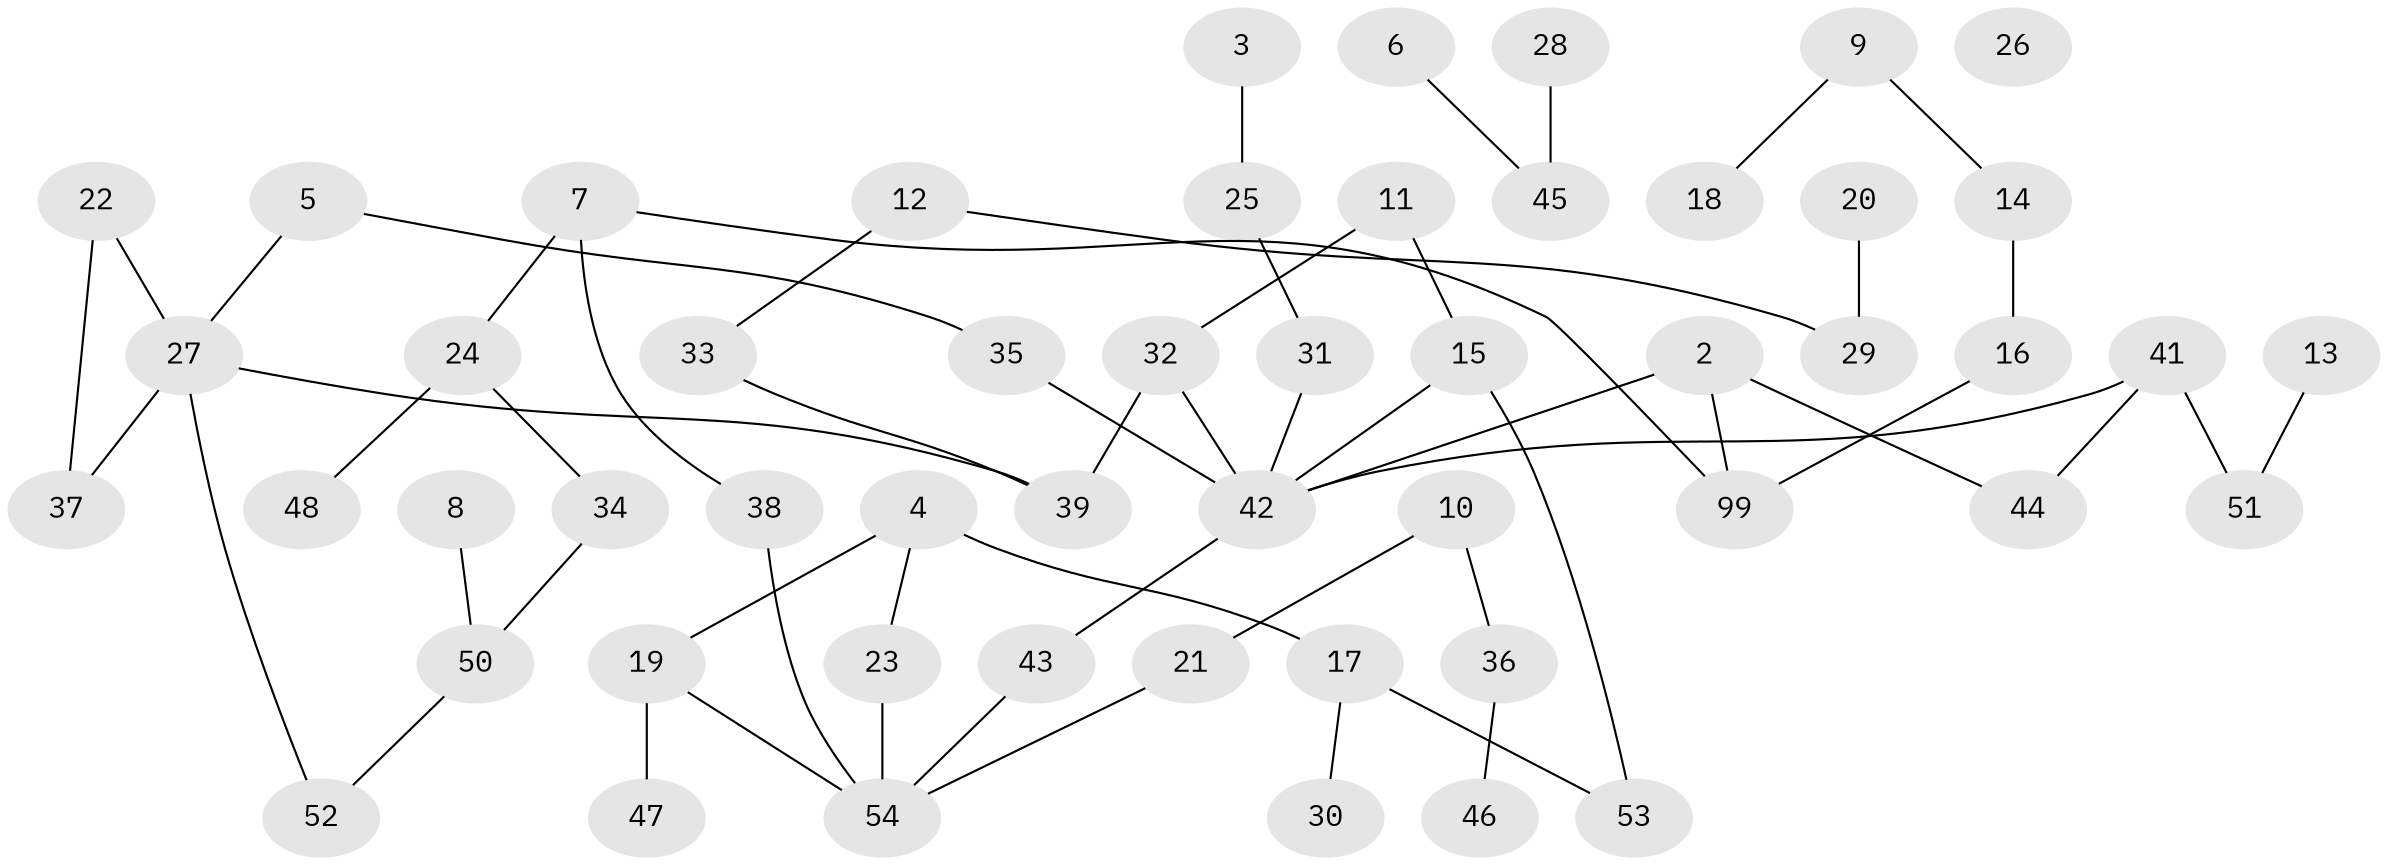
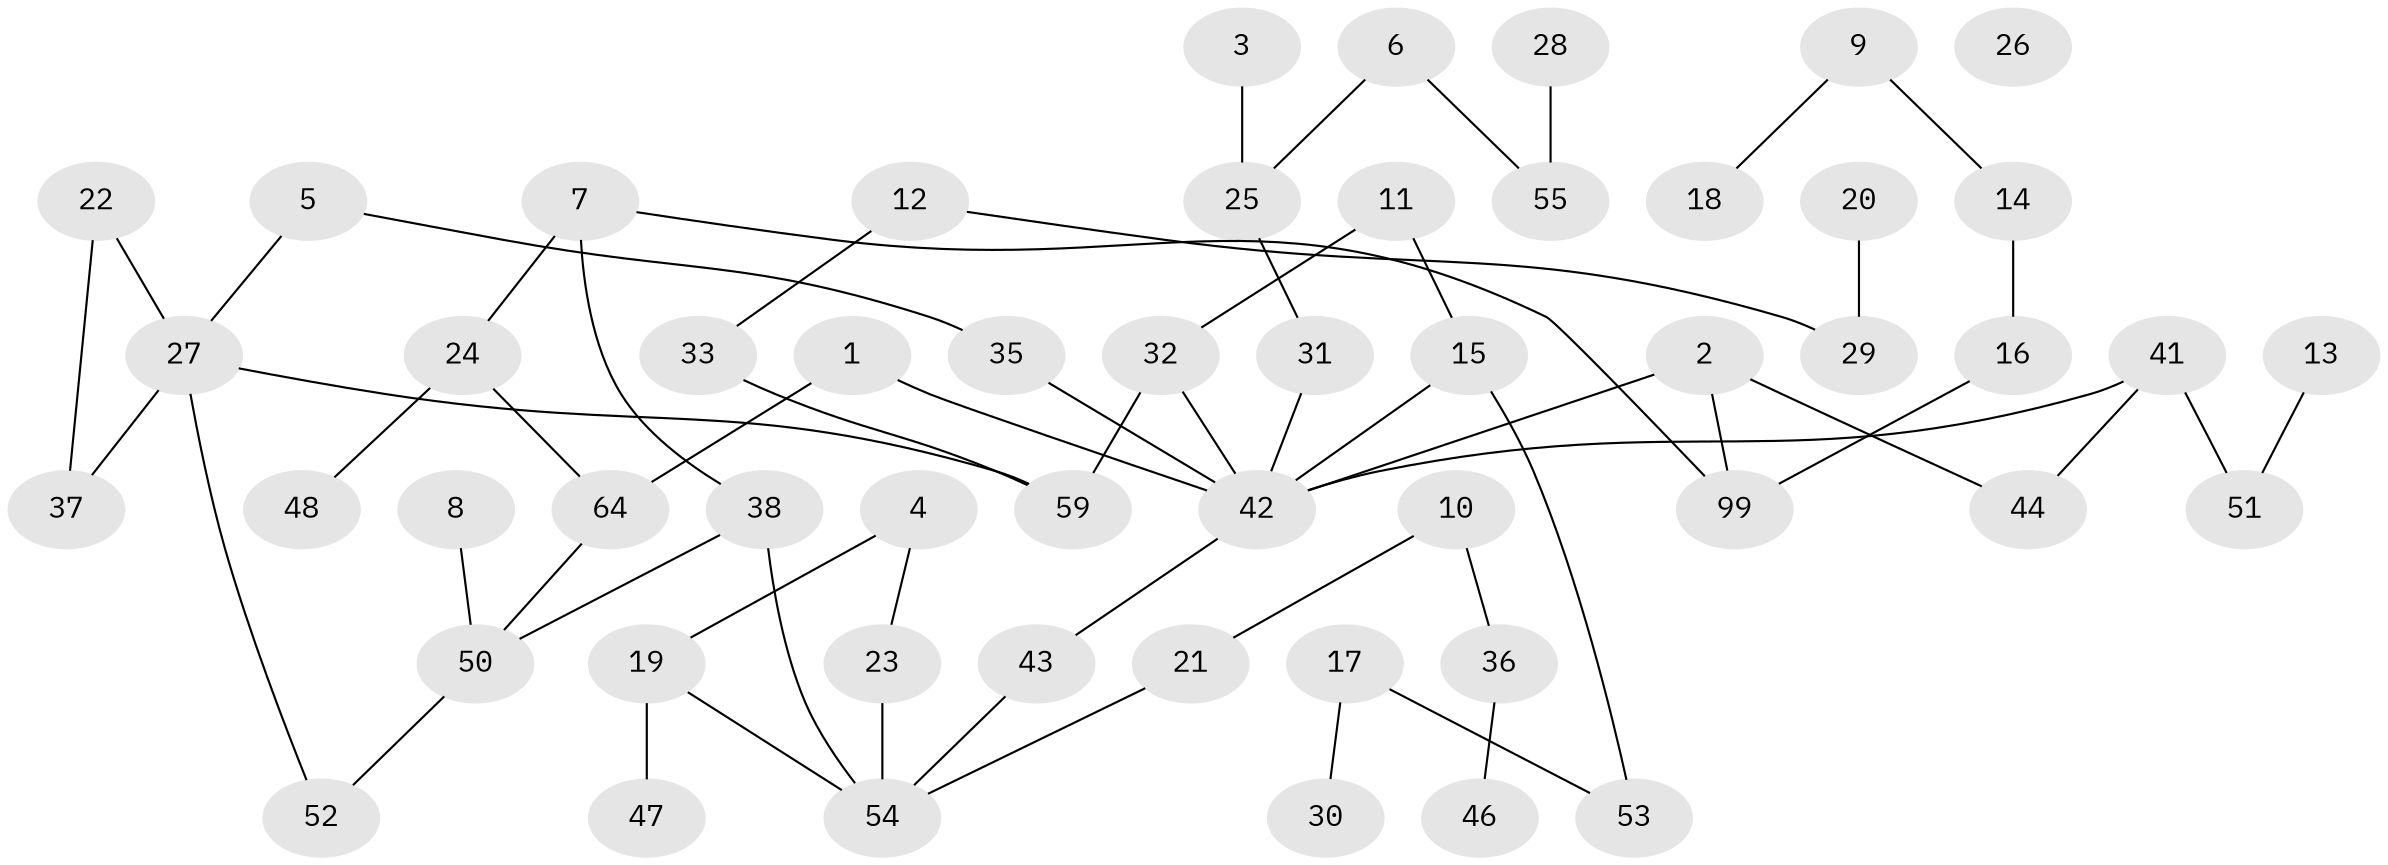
edge "6" -- "25": added
node "45": label "45" -> "55"
node "1": added
node "34": label "34" -> "64"
node "39": label "39" -> "59"
edge "4" -- "17": removed
edge "38" -- "50": added
